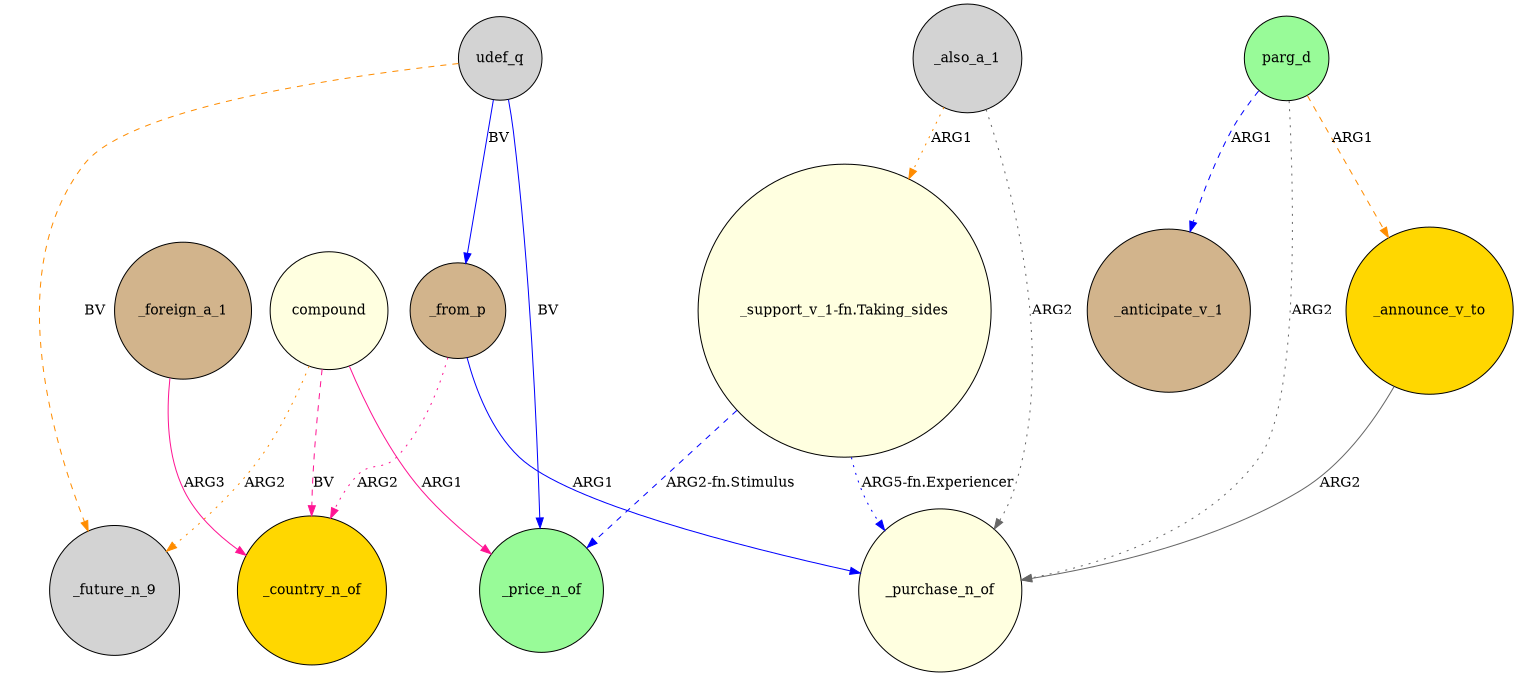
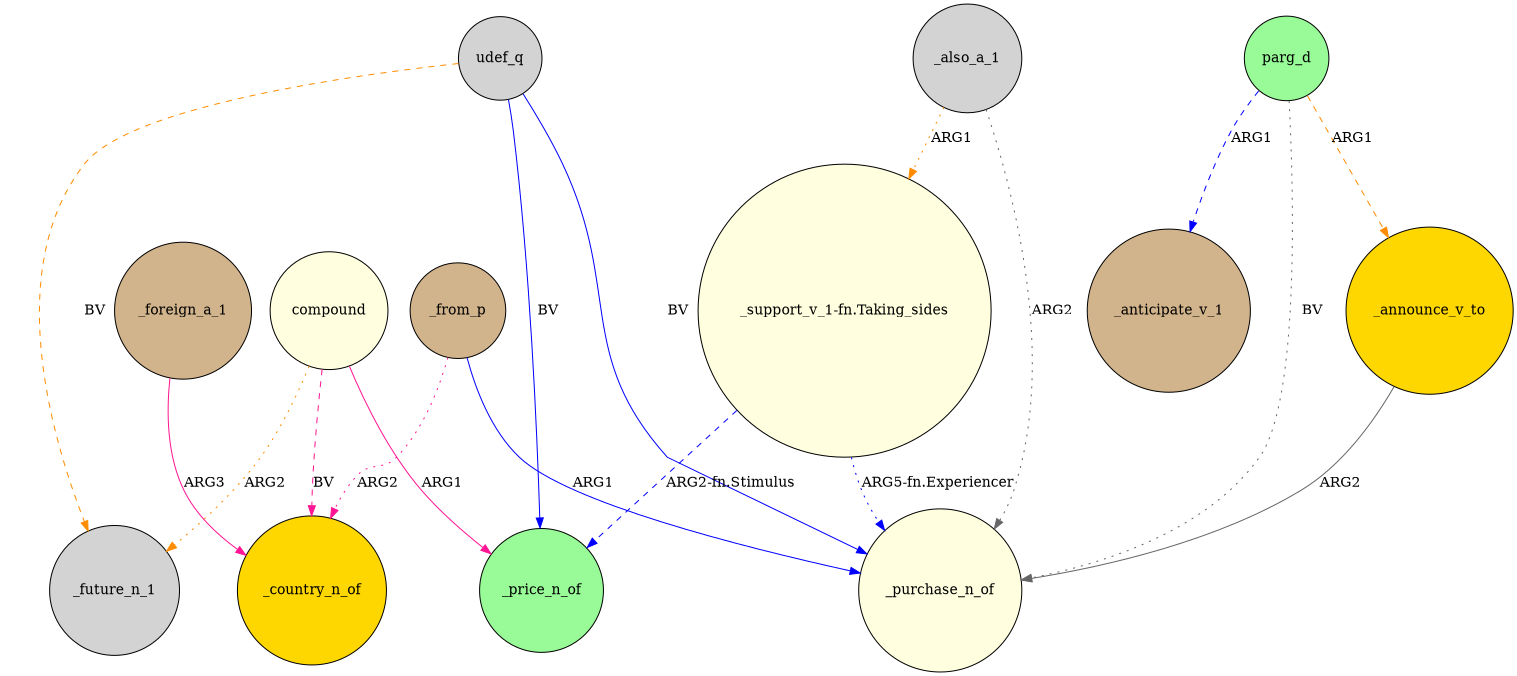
edge "udef_q" -> "_from_p": now "udef_q" -> "_purchase_n_of"
edge "parg_d" -> "_purchase_n_of": label "ARG2" -> "BV"
node "_future_n_9": label "_future_n_9" -> "_future_n_1"
